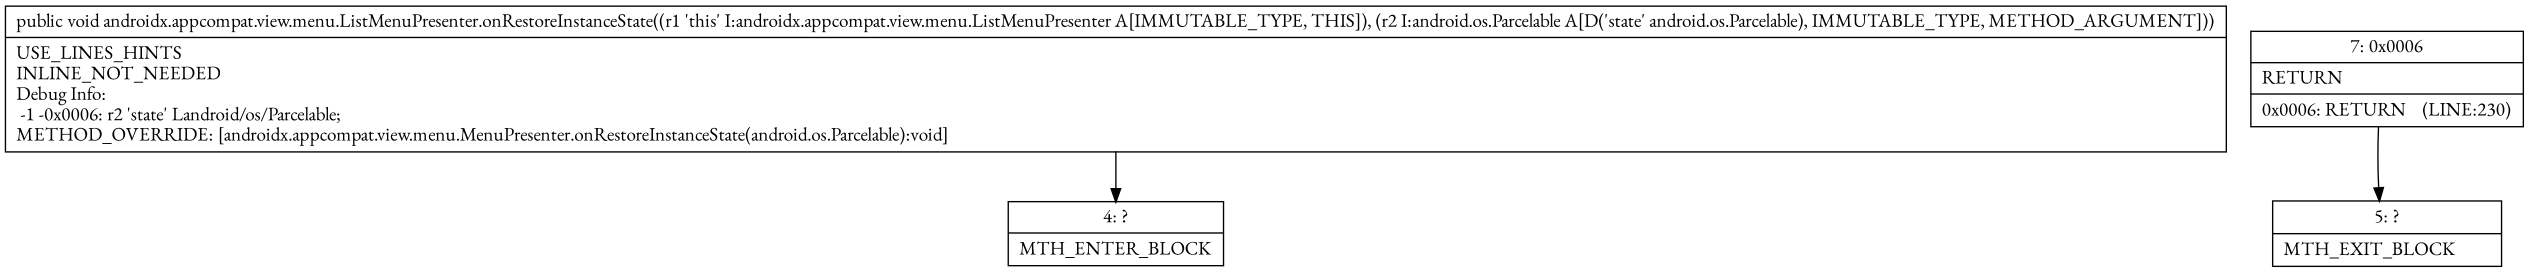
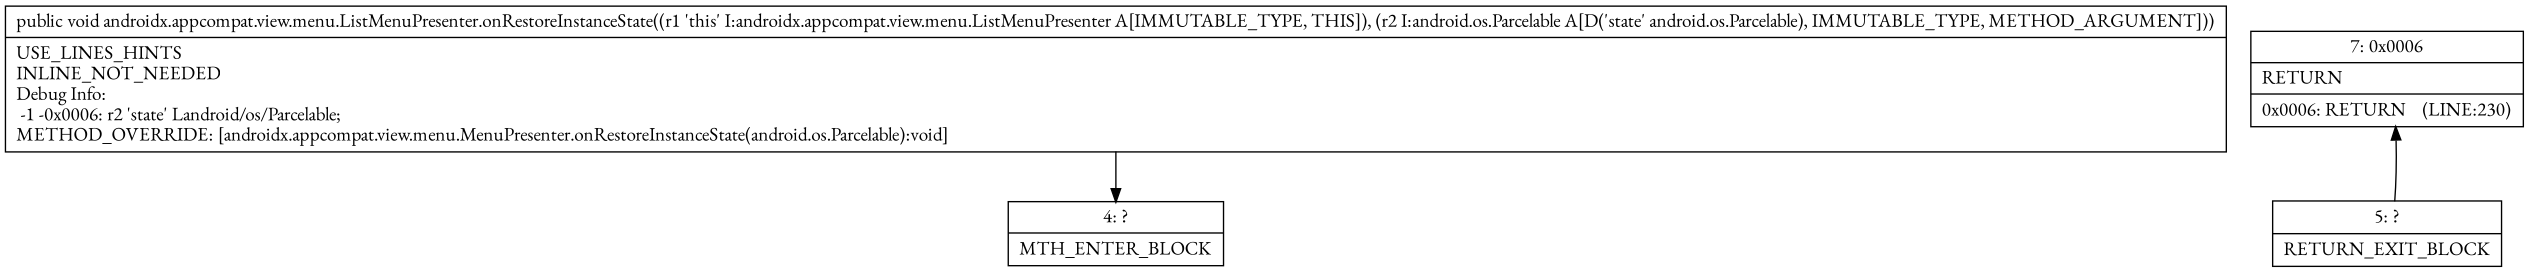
edge "7: 0x0006" -> "5: ?": reversed
node "5: ?": text "MTH_EXIT_BLOCK" -> "RETURN_EXIT_BLOCK"
